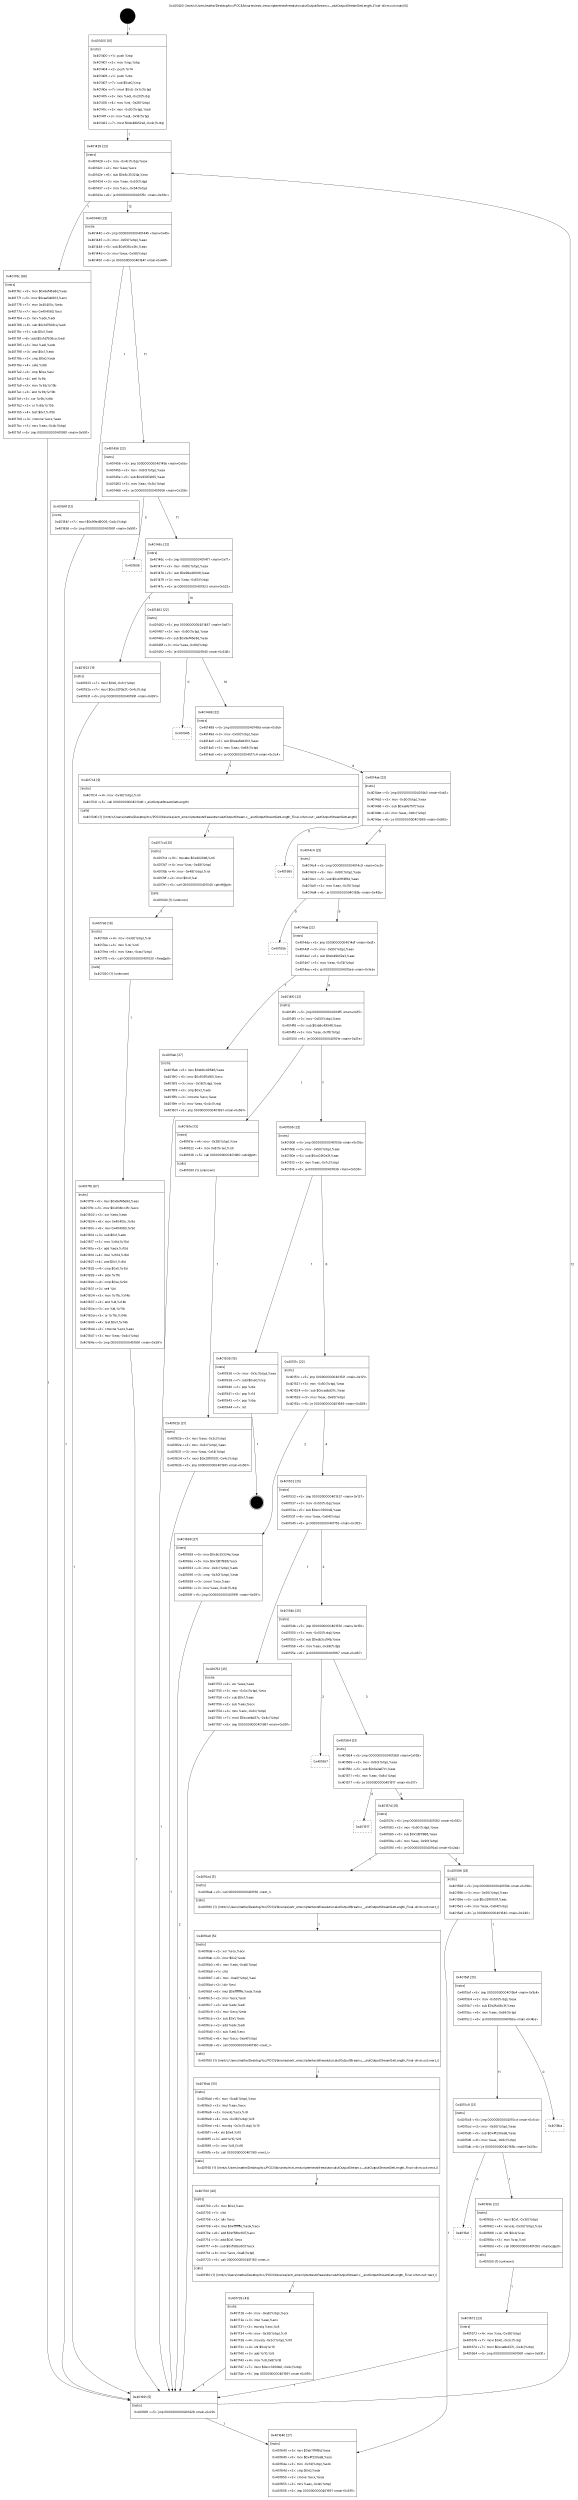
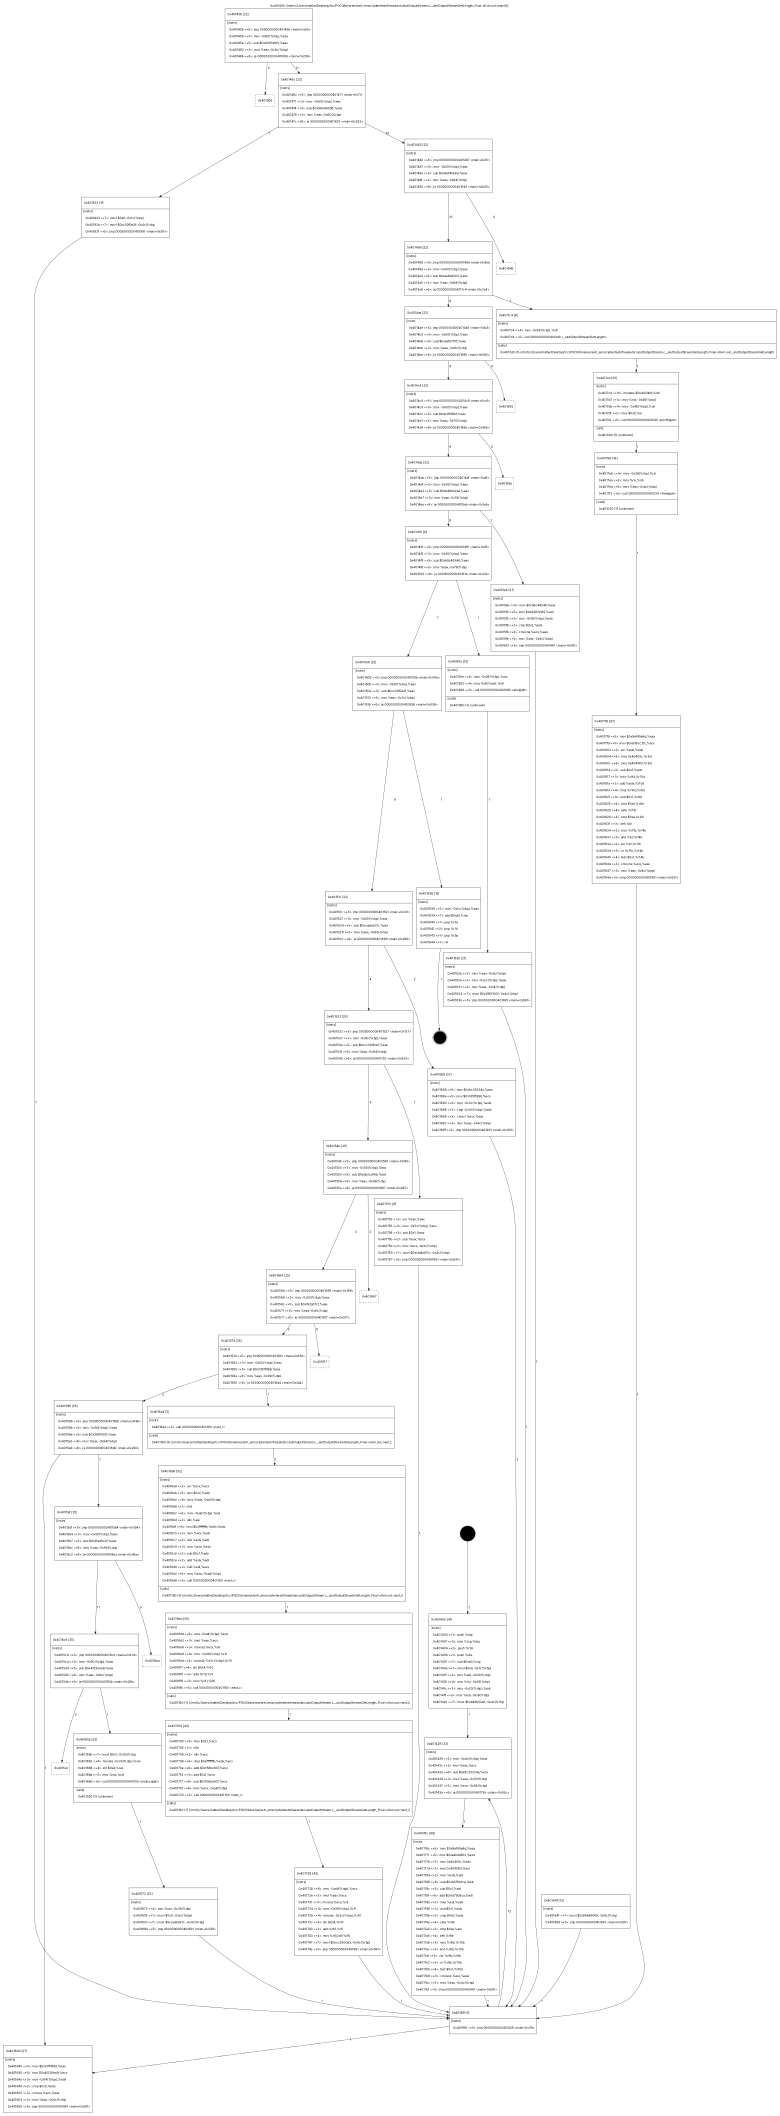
node "0x401440 [22]": removed
